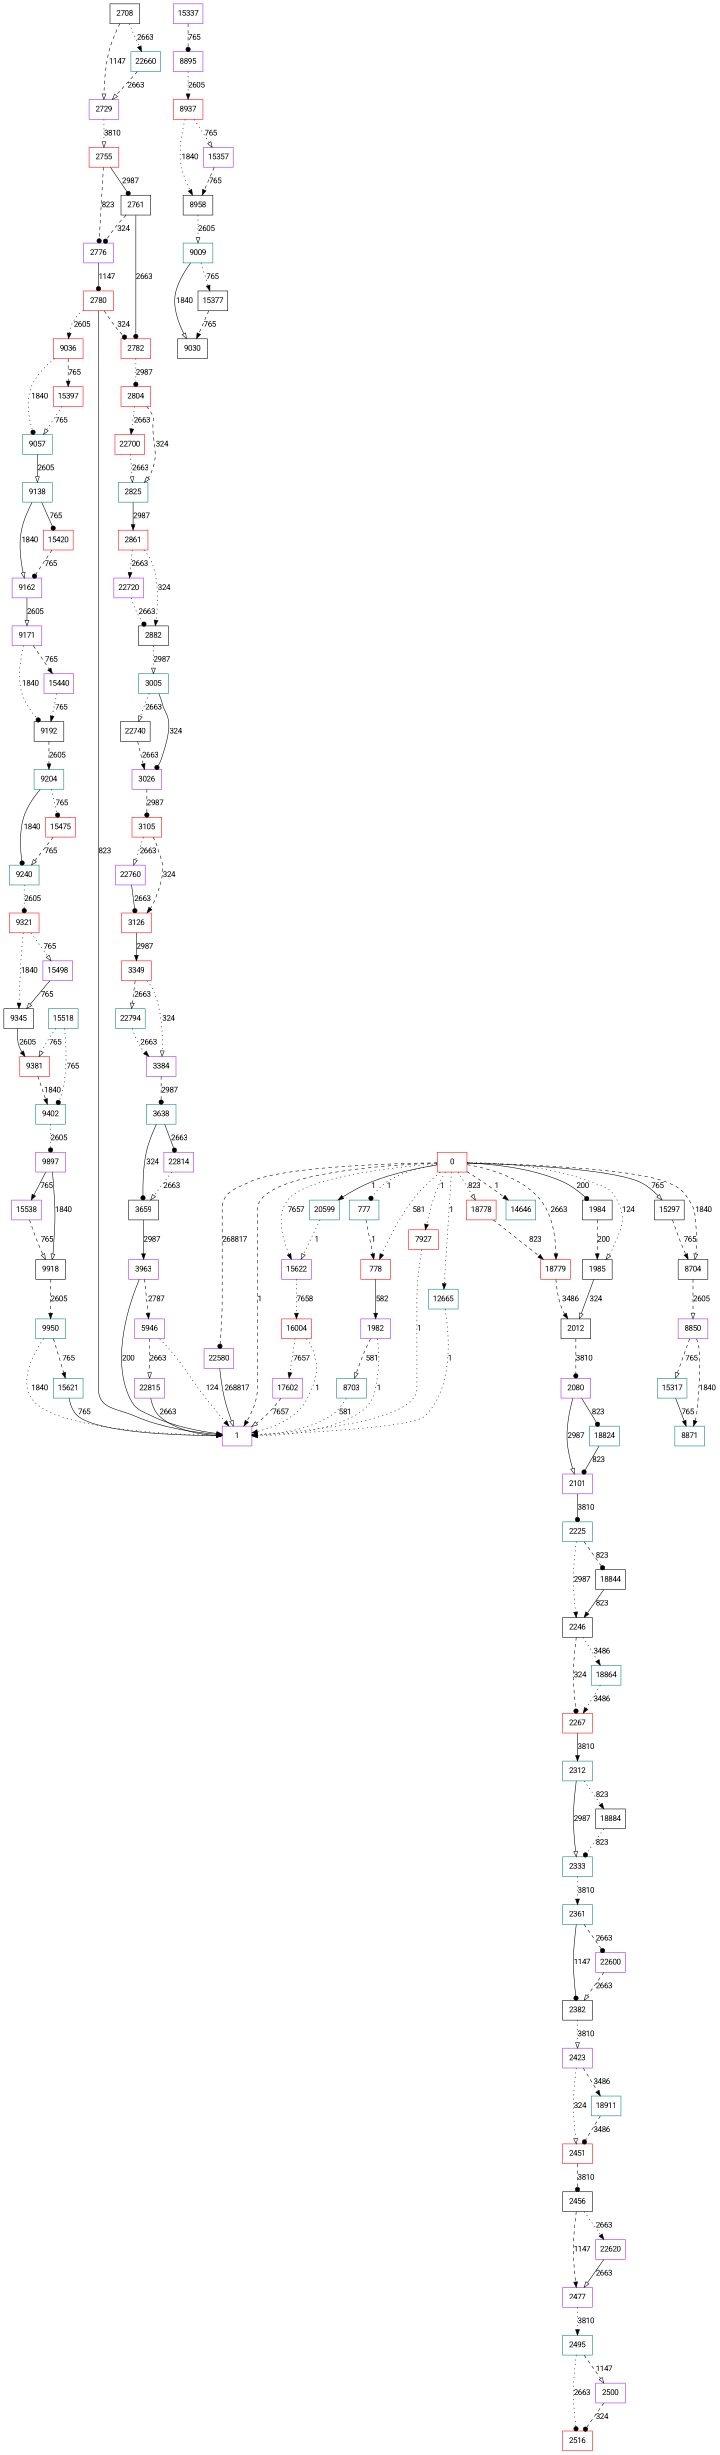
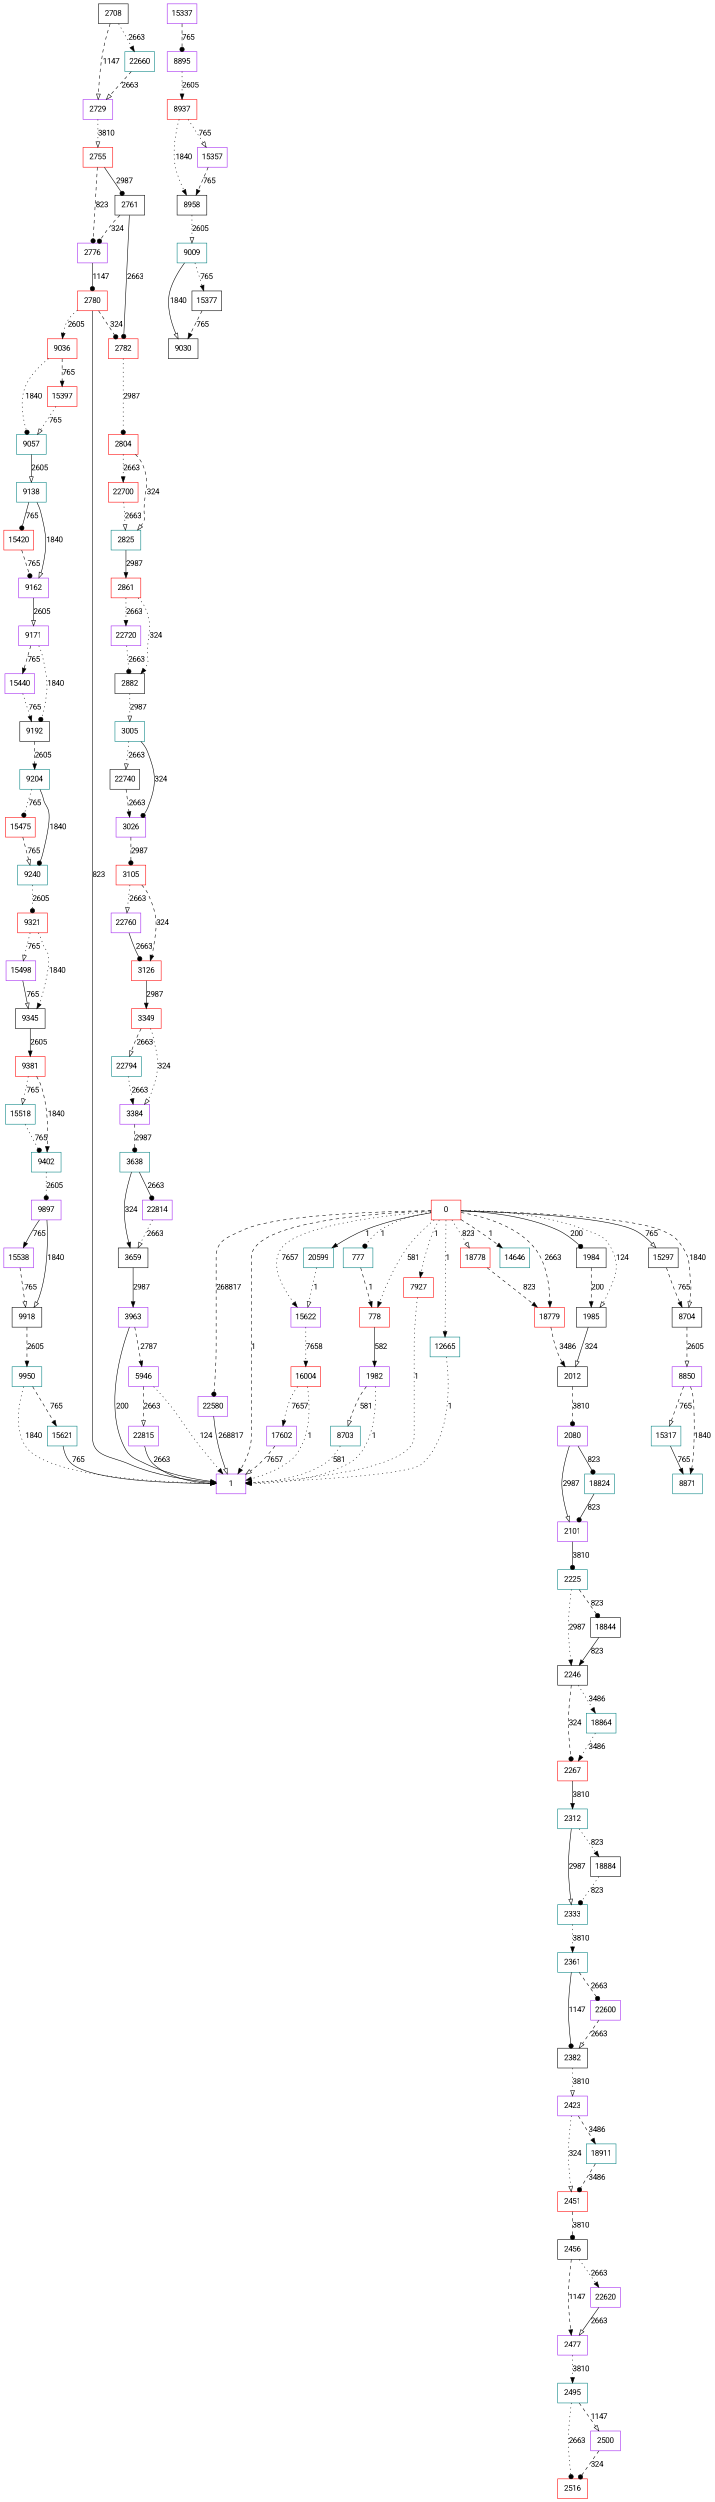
edge "15518" -> "9381": reversed
edge "3638" -> "3659": arrowhead dot -> normal
